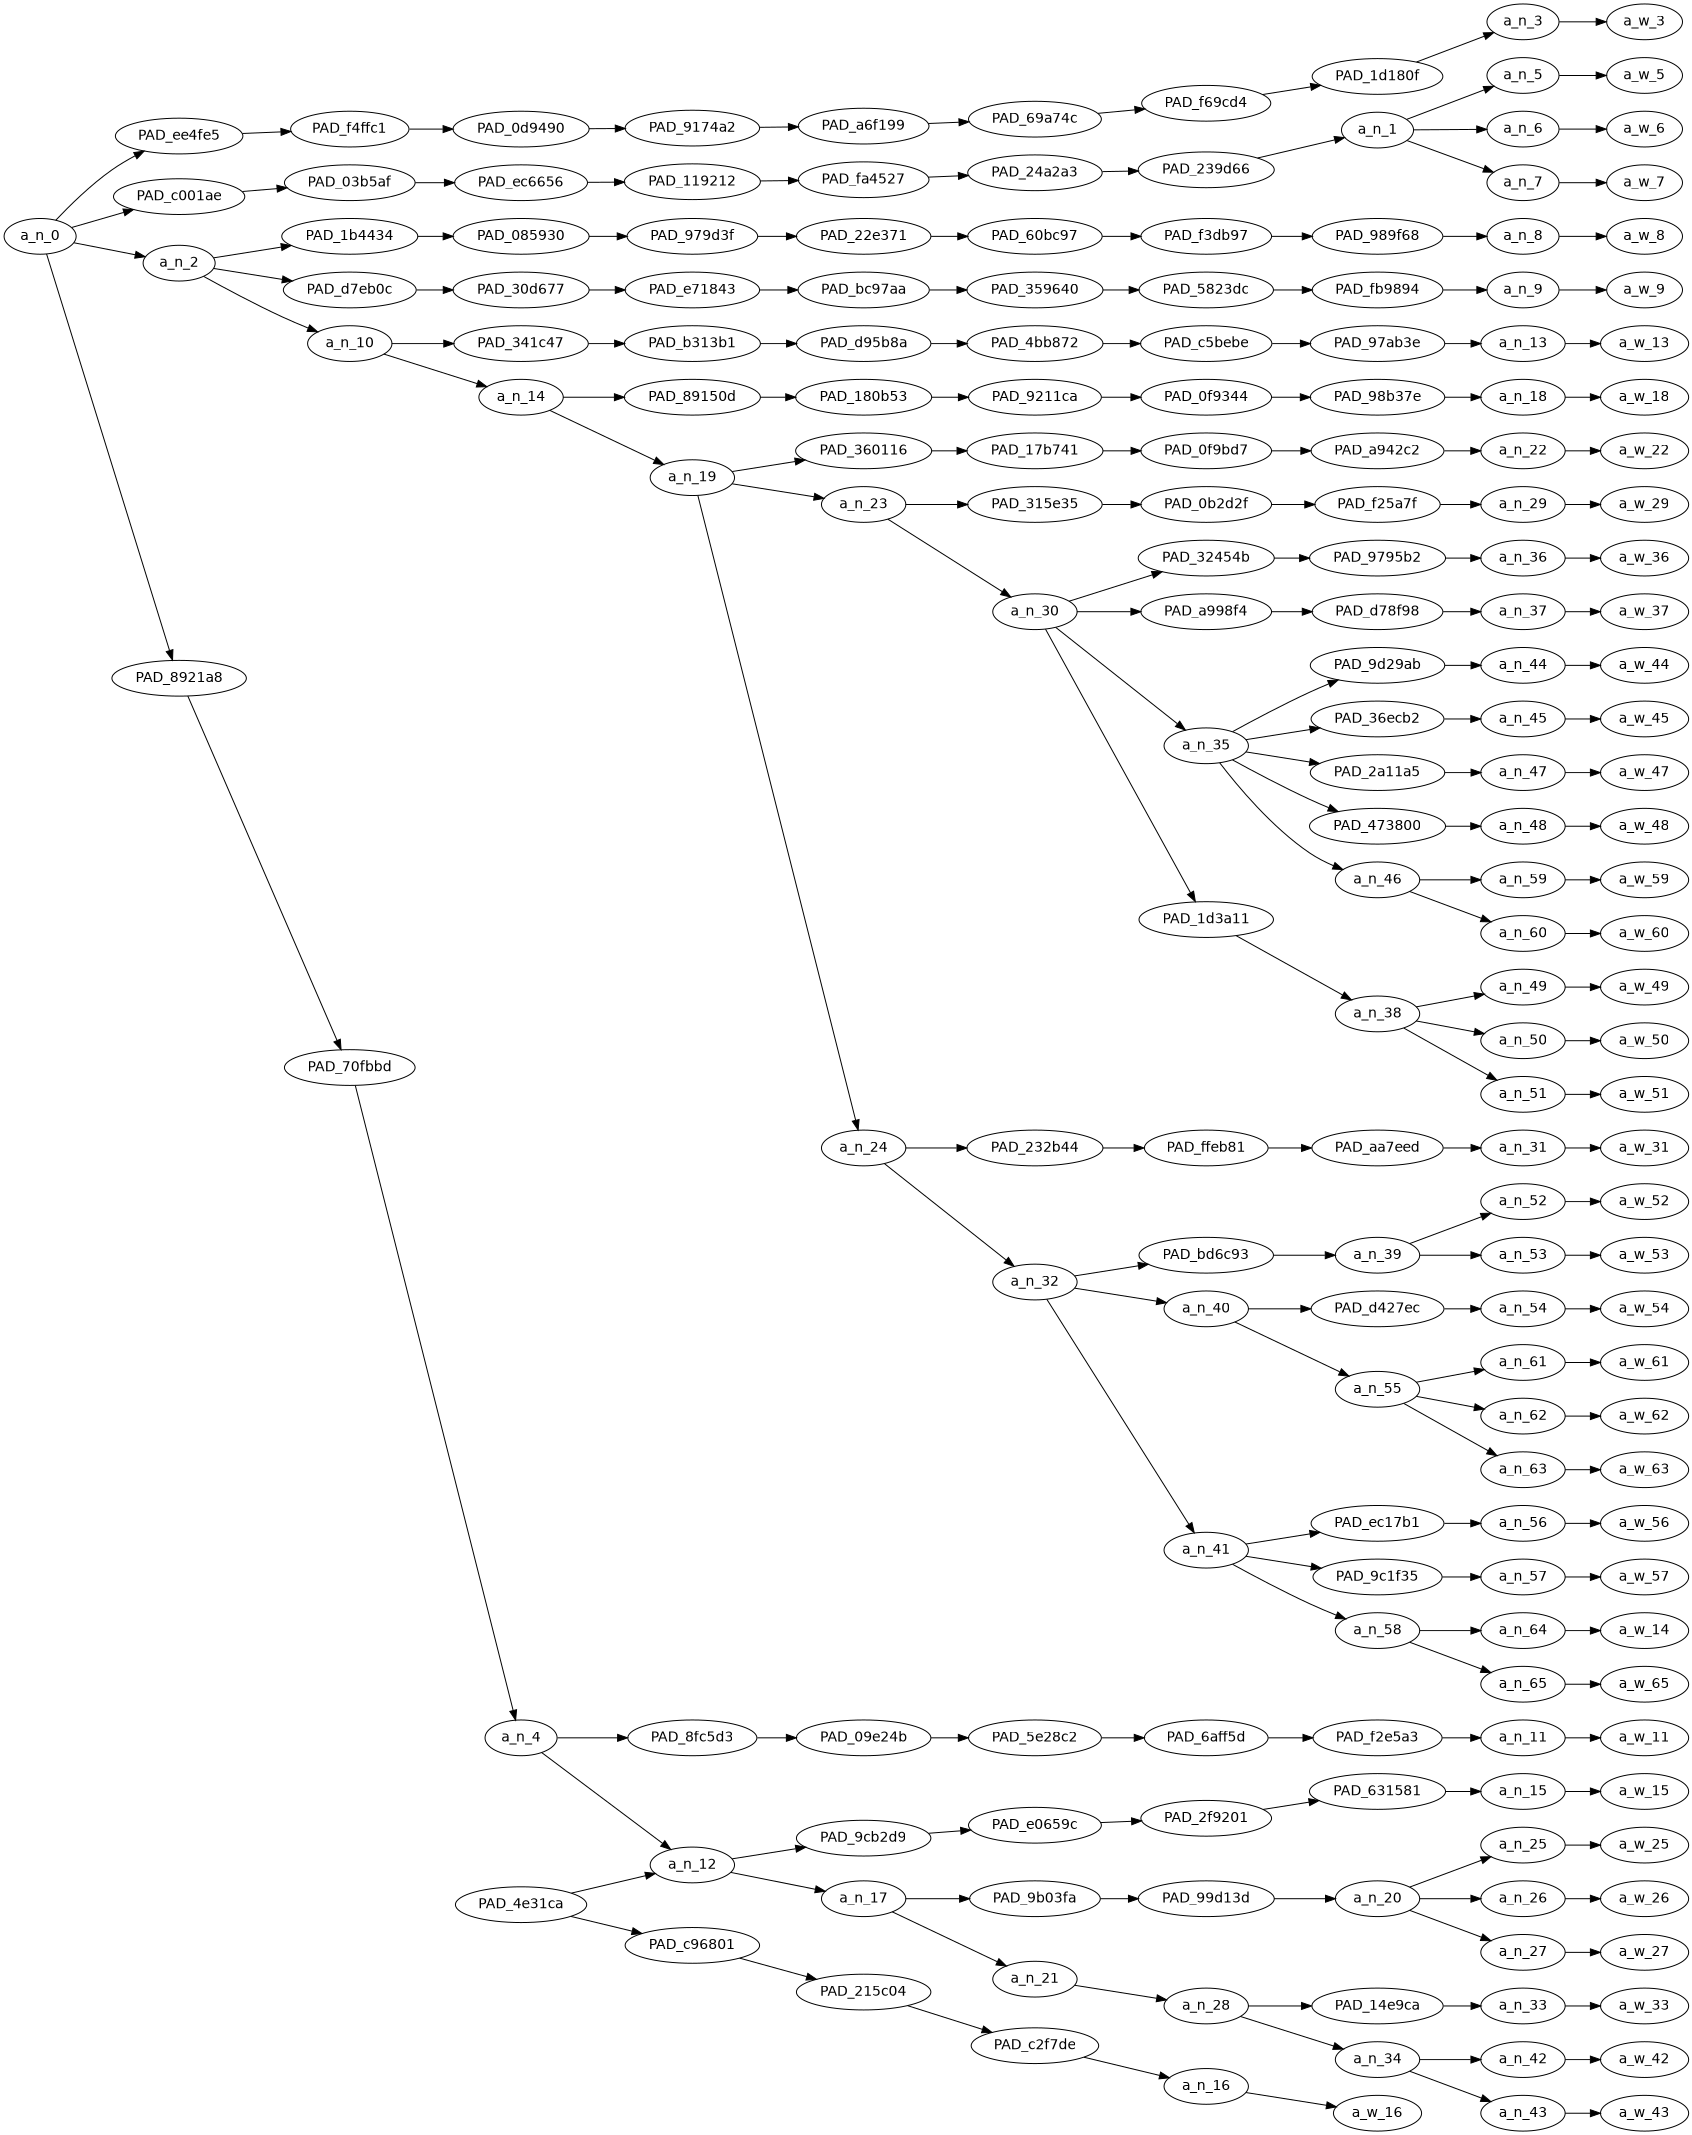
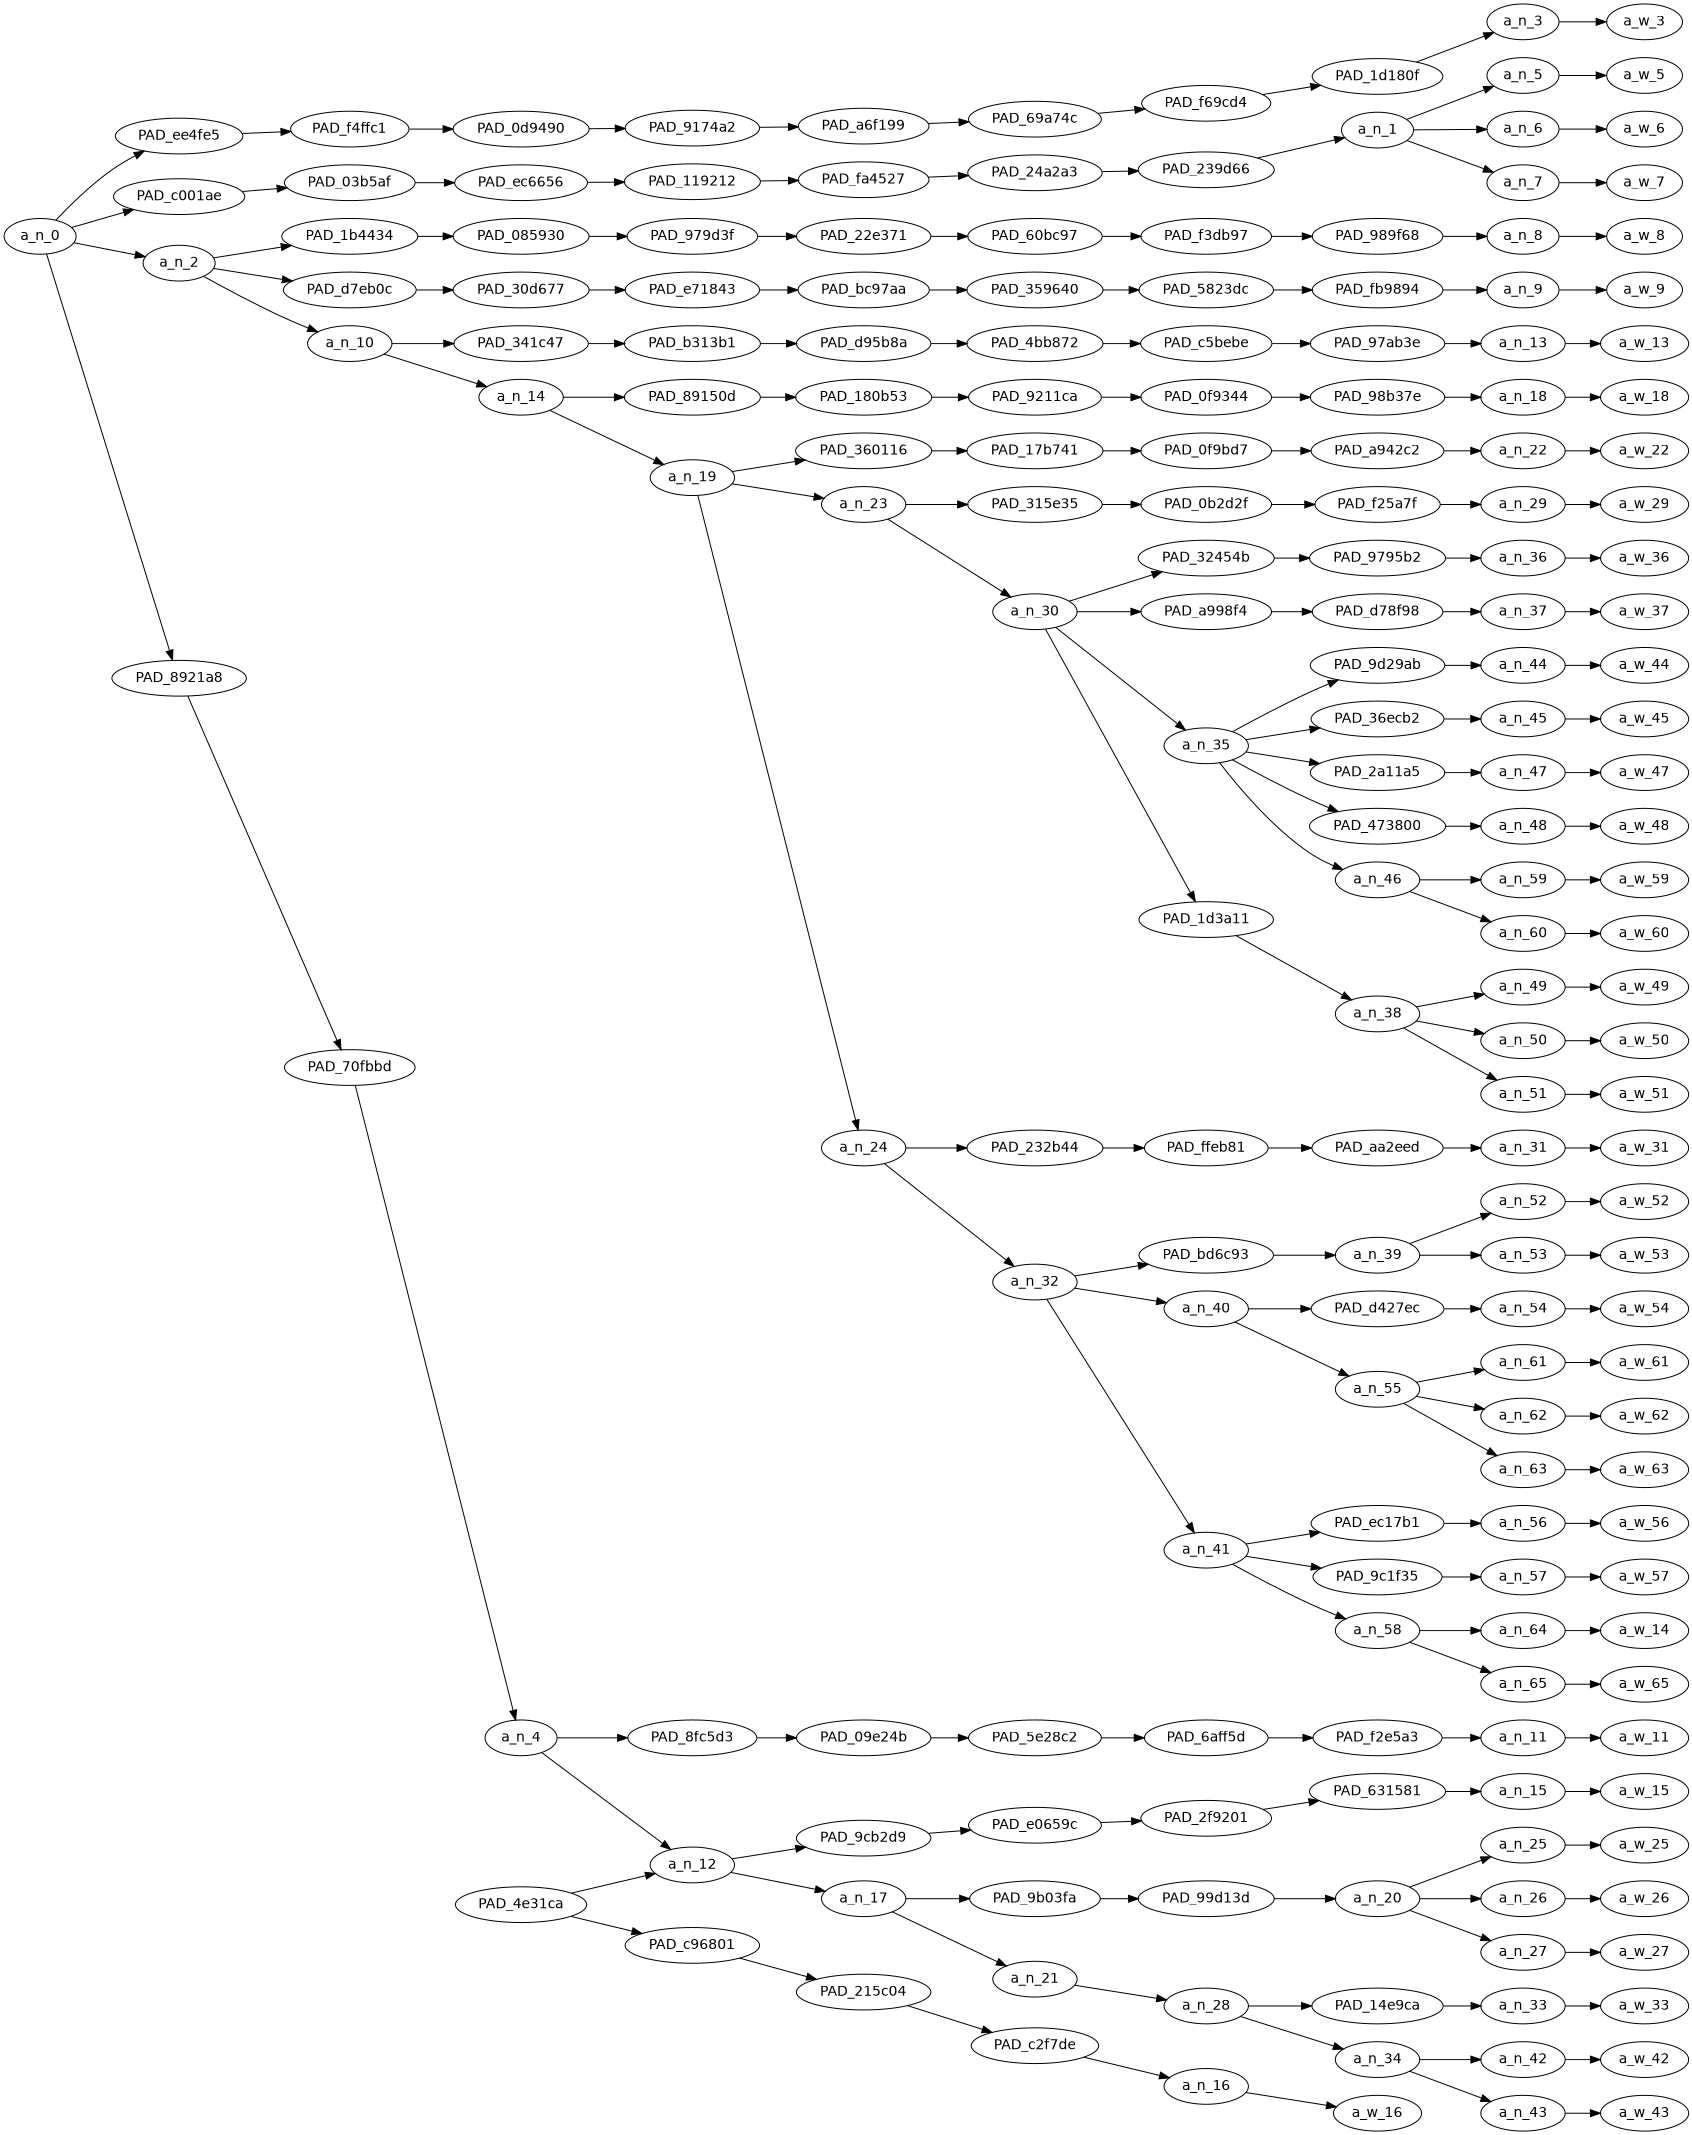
node "PAD_aa7eed": label "PAD_aa7eed" -> "PAD_aa2eed"
